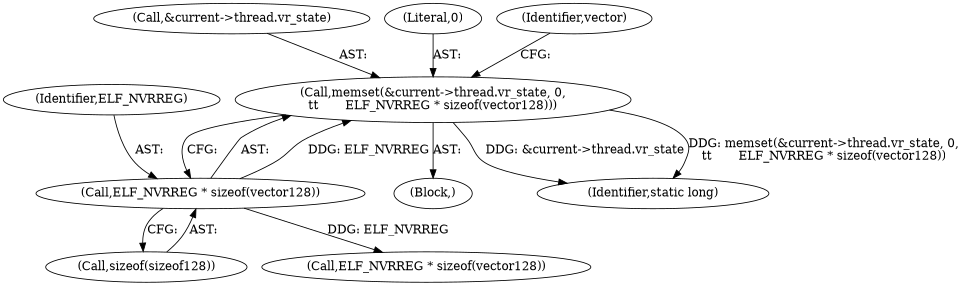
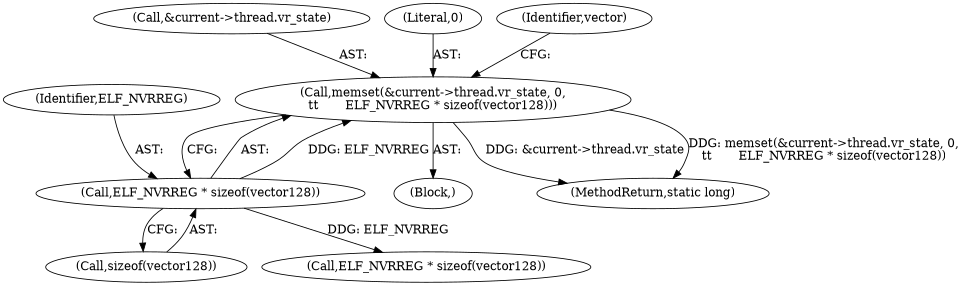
node "(Identifier,static long)": label "(Identifier,static long)" -> "(MethodReturn,static long)"
node "(Call,sizeof(sizeof128))": label "(Call,sizeof(sizeof128))" -> "(Call,sizeof(vector128))"
